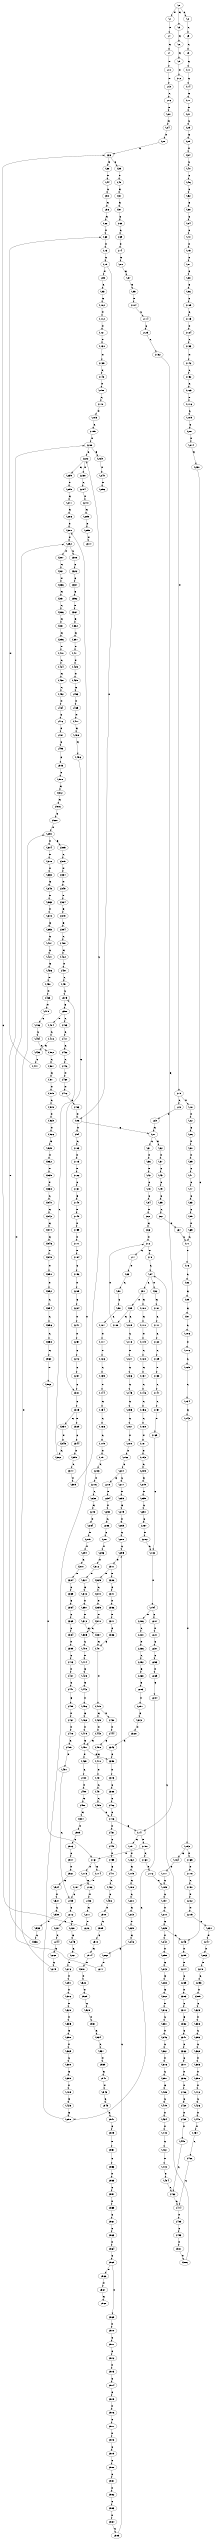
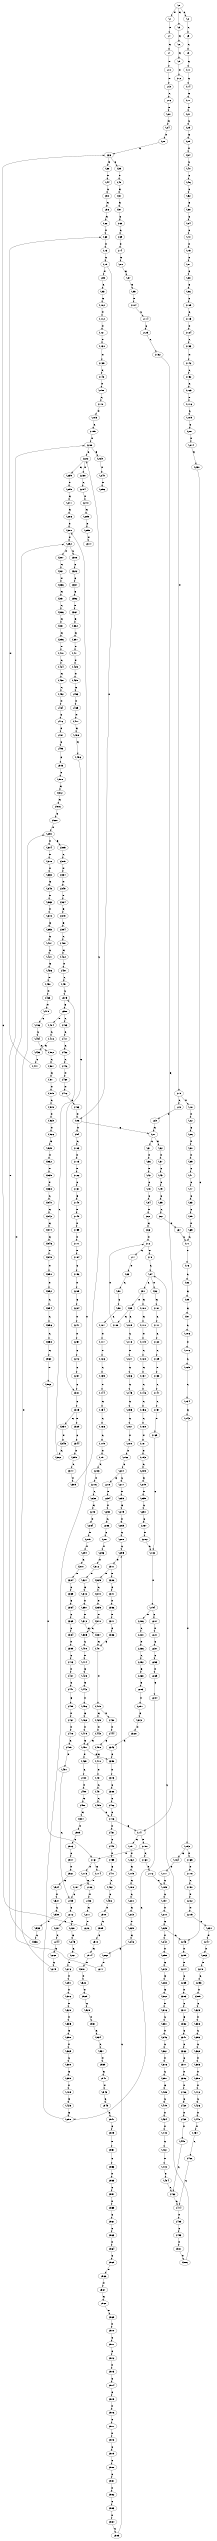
edge "S565" -> "S569": now "S568" -> "S569"
